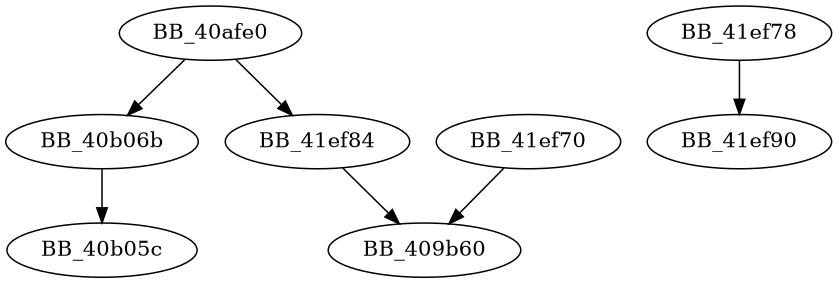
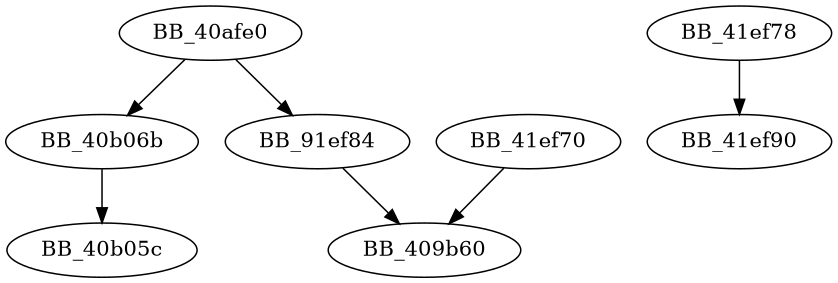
node "BB_41ef84": label "BB_41ef84" -> "BB_91ef84"
